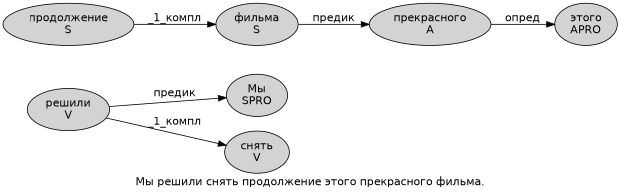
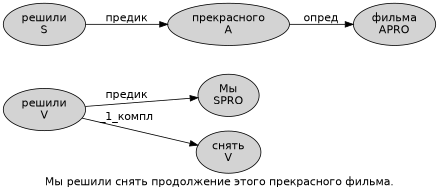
node "продолжение S": removed
node "фильма S": label "фильма S" -> "решили S"
node "этого APRO": label "этого APRO" -> "фильма APRO"
